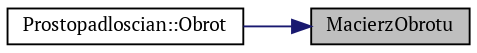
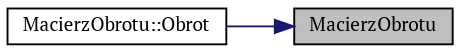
node "Prostopadloscian::Obrot": label "Prostopadloscian::Obrot" -> "MacierzObrotu::Obrot"
